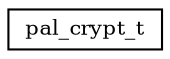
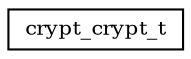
node "pal_crypt_t": label "pal_crypt_t" -> "crypt_crypt_t"
